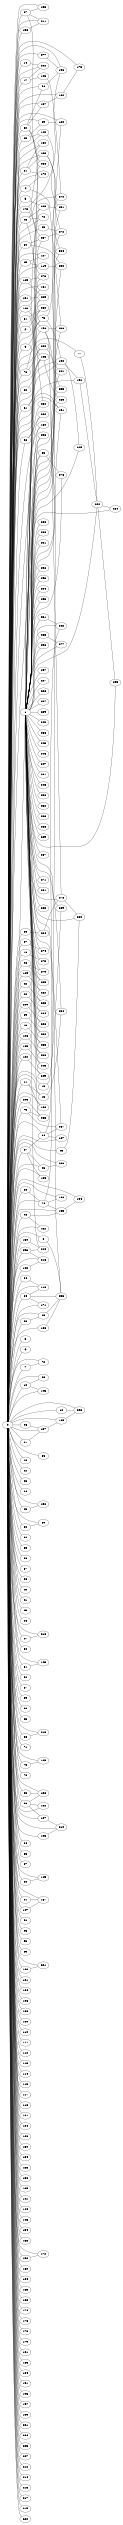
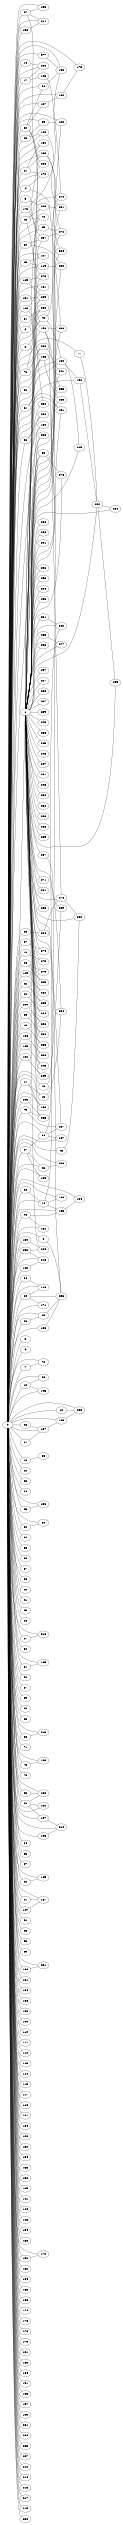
edge "1" -- "289": now "287" -- "289"
edge "0" -- "86": now "16" -- "86"
